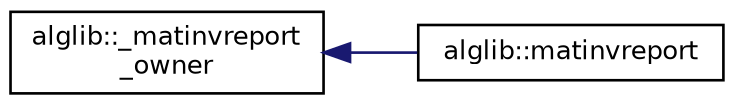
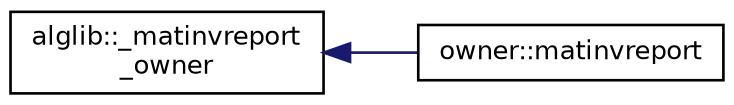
node "alglib::matinvreport": label "alglib::matinvreport" -> "owner::matinvreport"
